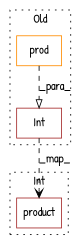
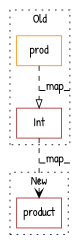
edge "prod" -> "Int": label "_para_" -> "_map_"
cluster "Int": label "Int" -> "New"
